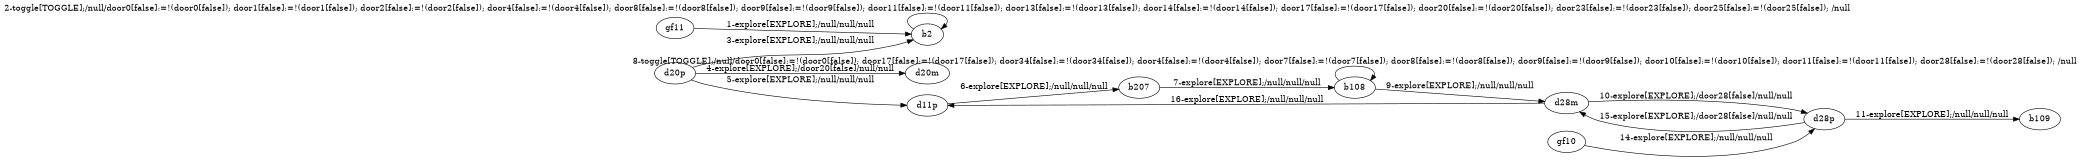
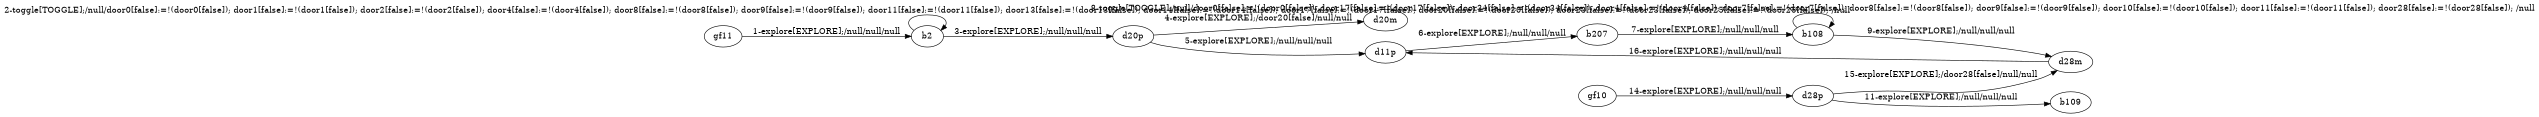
edge "d20p" -> "b2": reversed
edge "d28m" -> "d28p": removed, label "10-explore[EXPLORE];/door28[false]/null/null"
